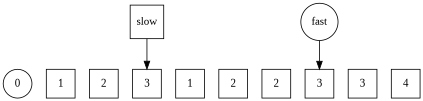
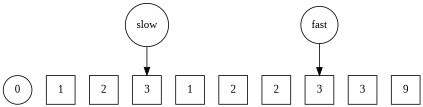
node "slow": shape square -> circle
node "4": label "4" -> "9"
